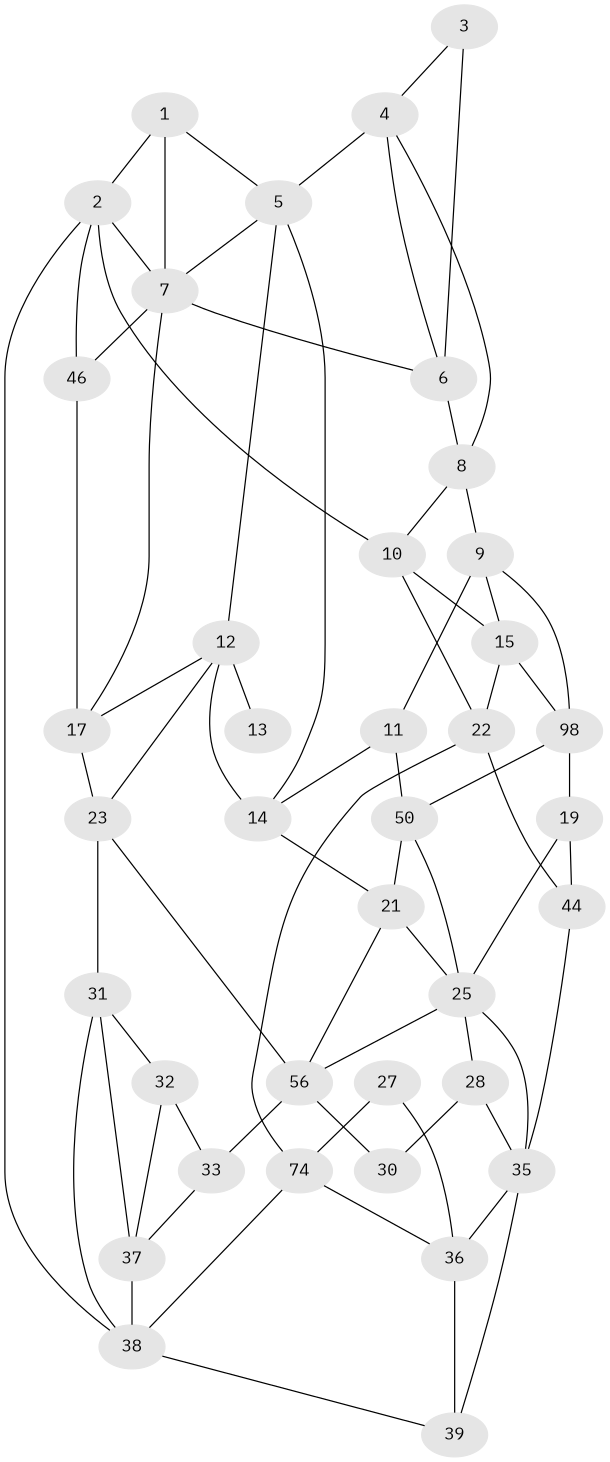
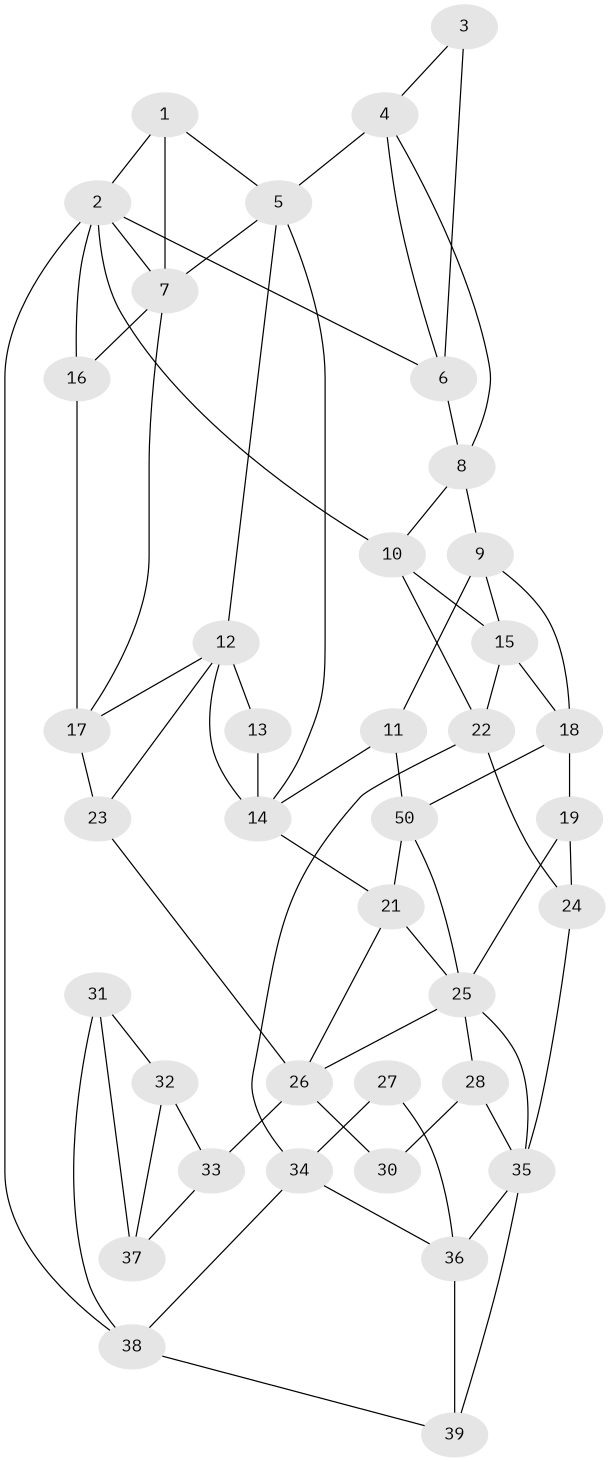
edge "7" -- "6": now "2" -- "6"
node "46": label "46" -> "16"
node "98": label "98" -> "18"
edge "13" -- "14": added
edge "23" -- "31": removed
node "44": label "44" -> "24"
node "56": label "56" -> "26"
node "74": label "74" -> "34"
edge "37" -- "38": removed
